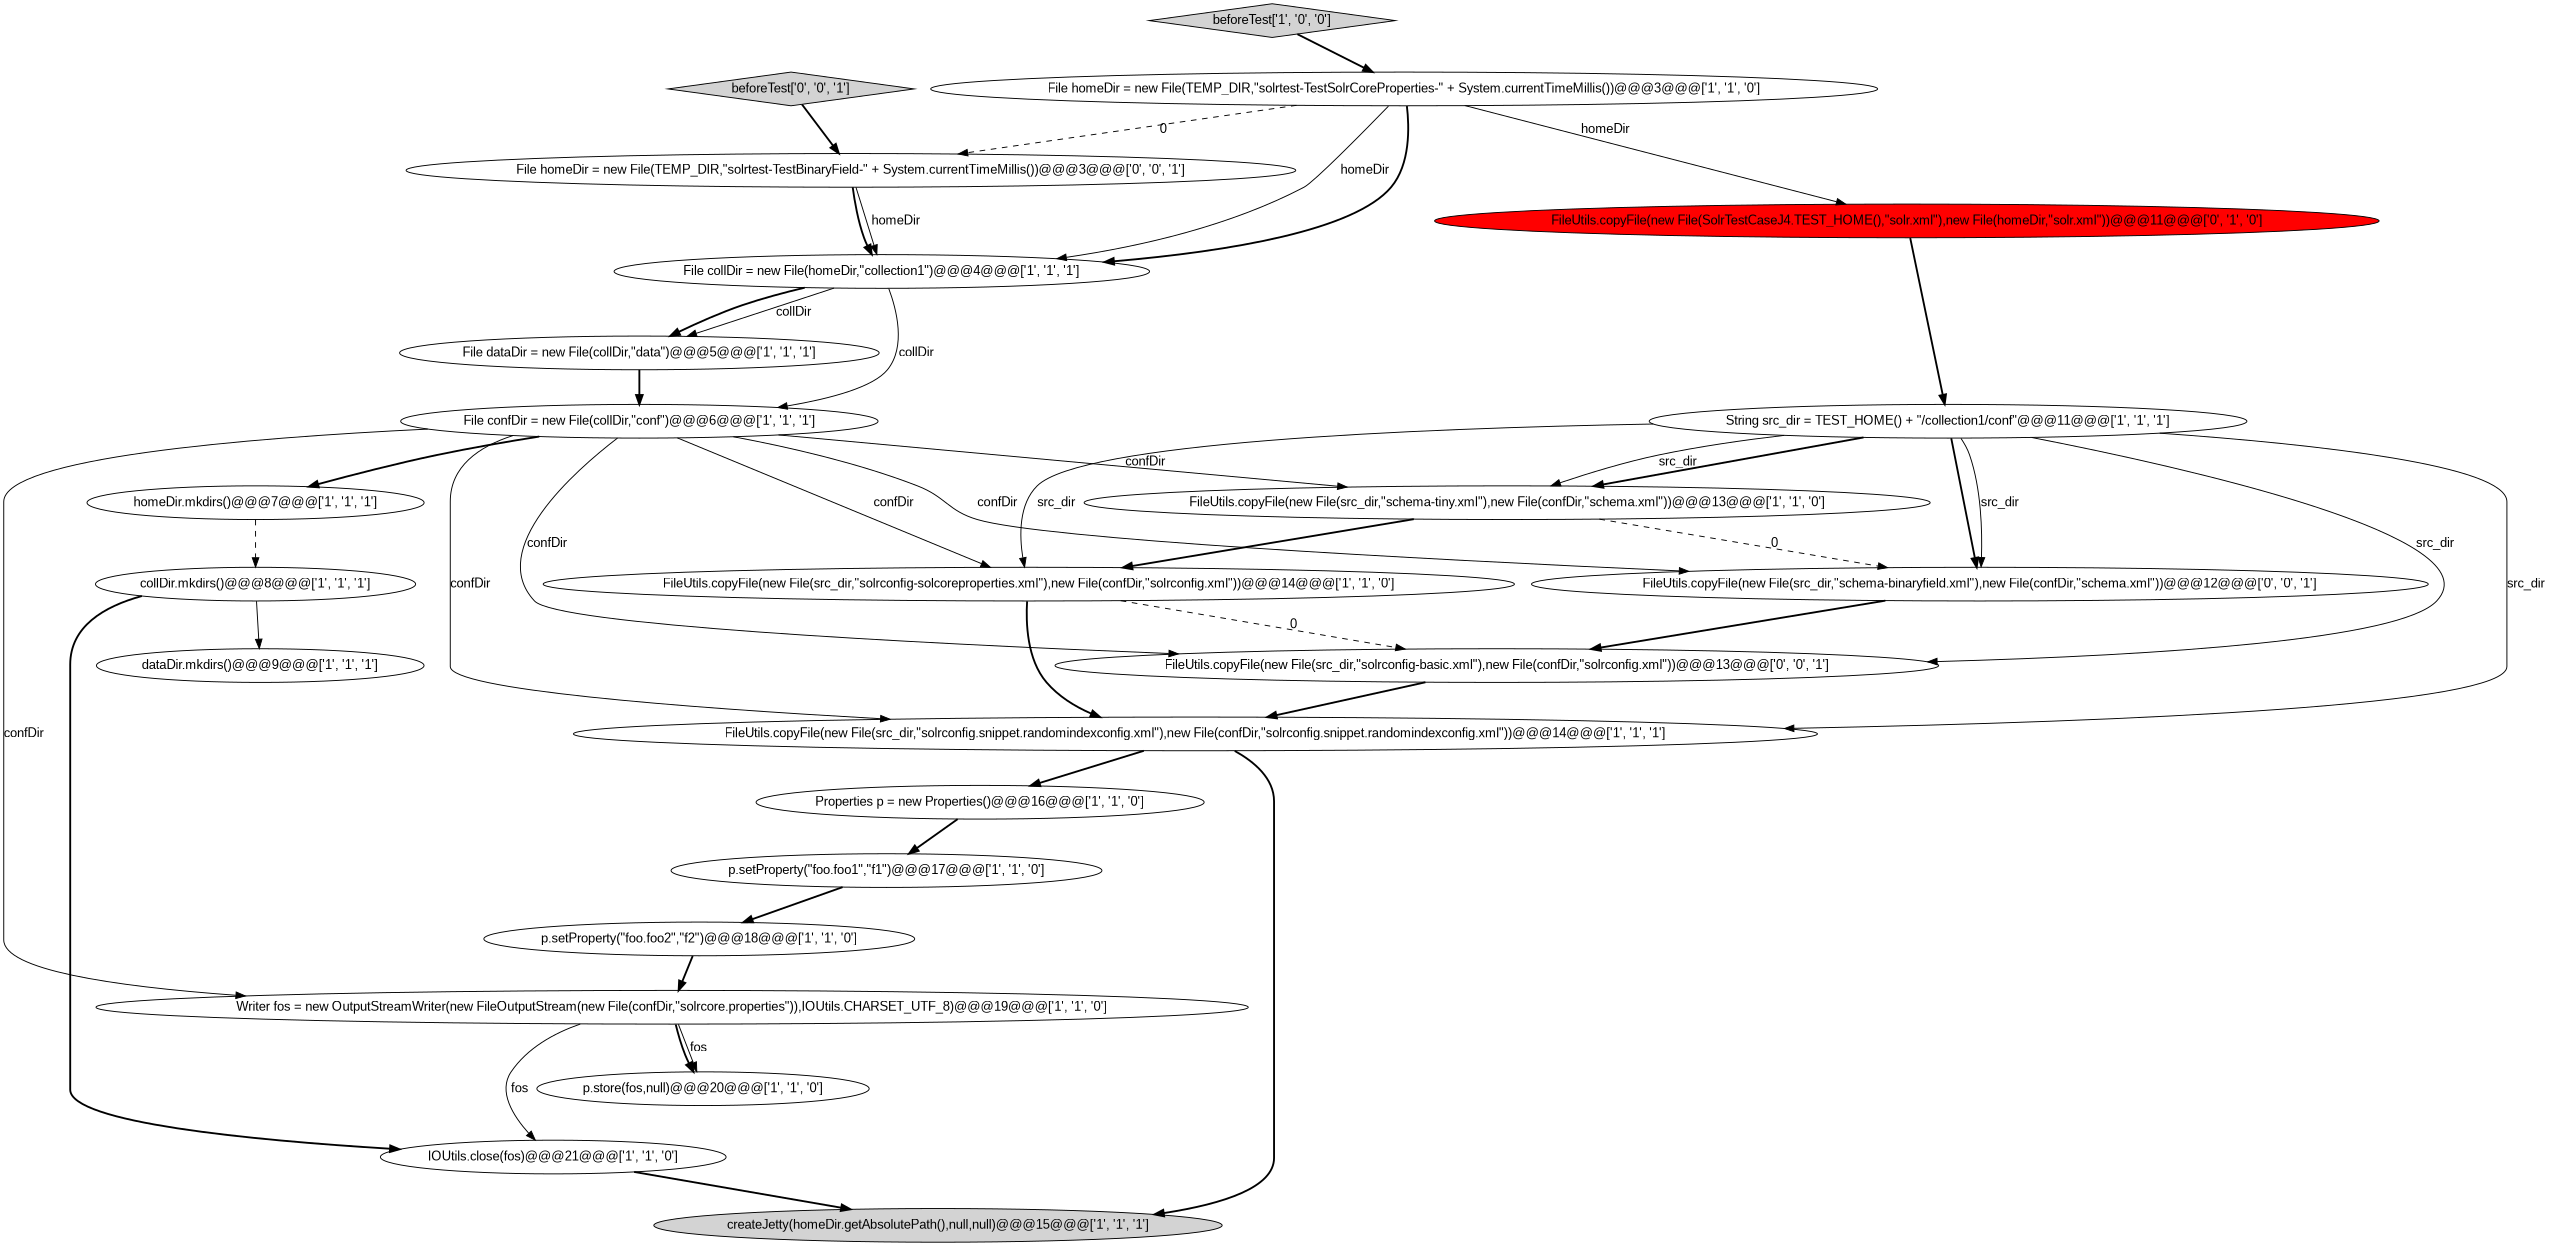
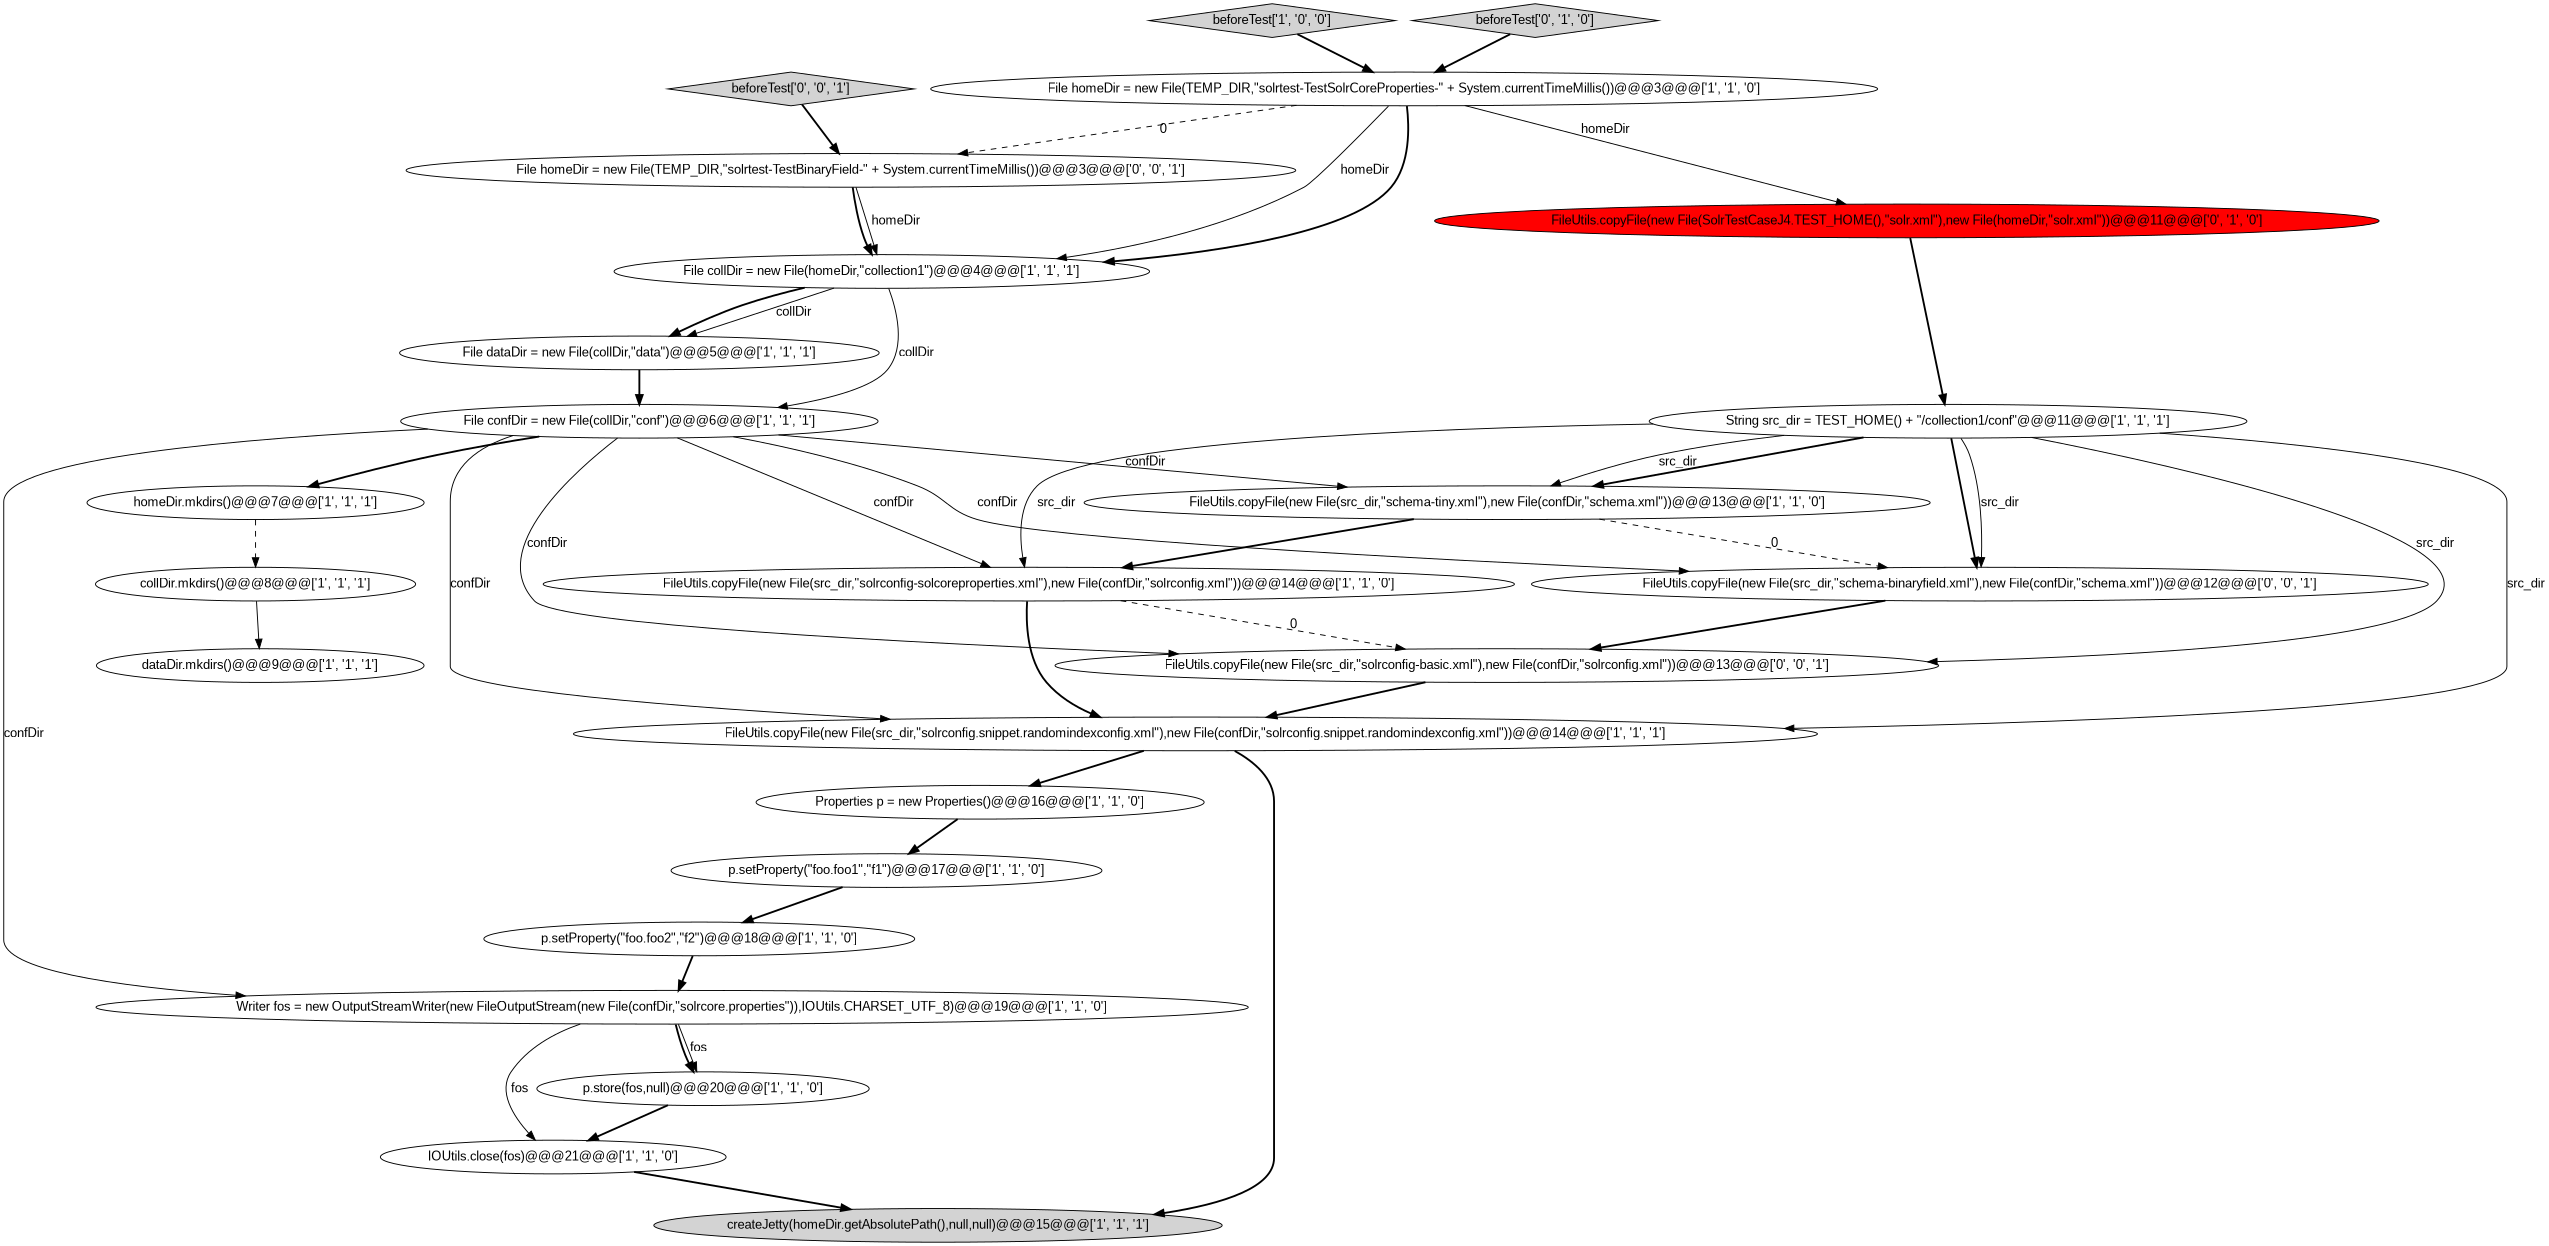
node "beforeTest['0', '1', '0']": added
edge "collDir.mkdirs()@@@8@@@['1', '1', '1']" -> "IOUtils.close(fos)@@@21@@@['1', '1', '0']": now "p.store(fos,null)@@@20@@@['1', '1', '0']" -> "IOUtils.close(fos)@@@21@@@['1', '1', '0']"
